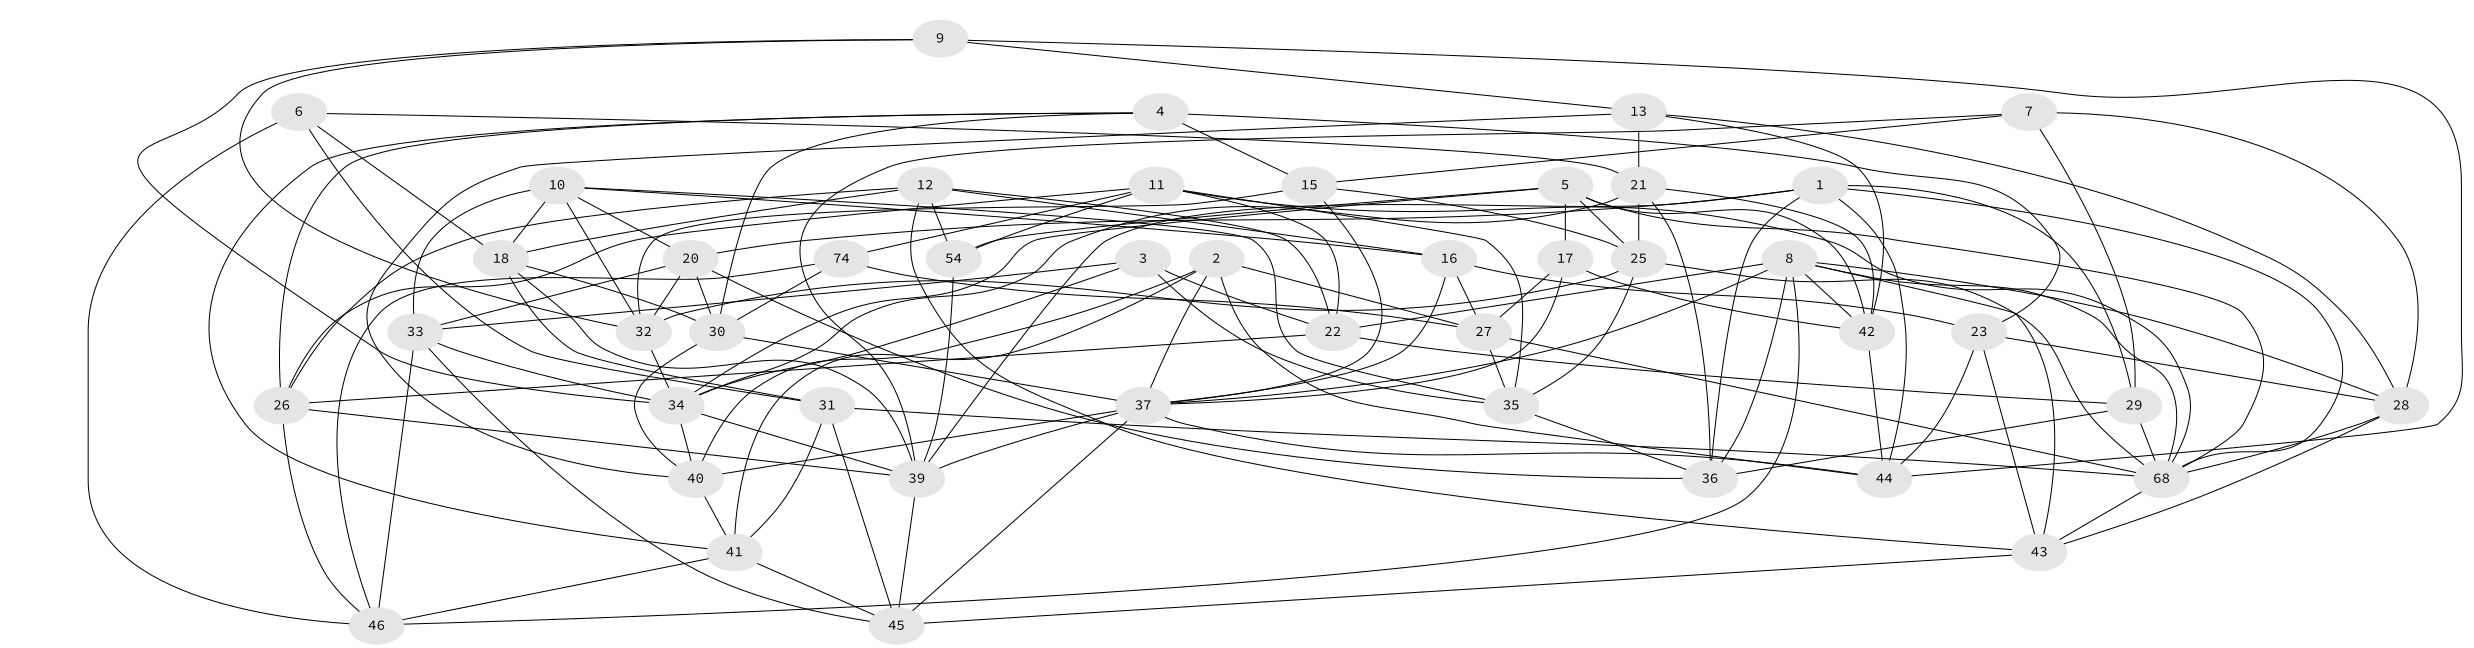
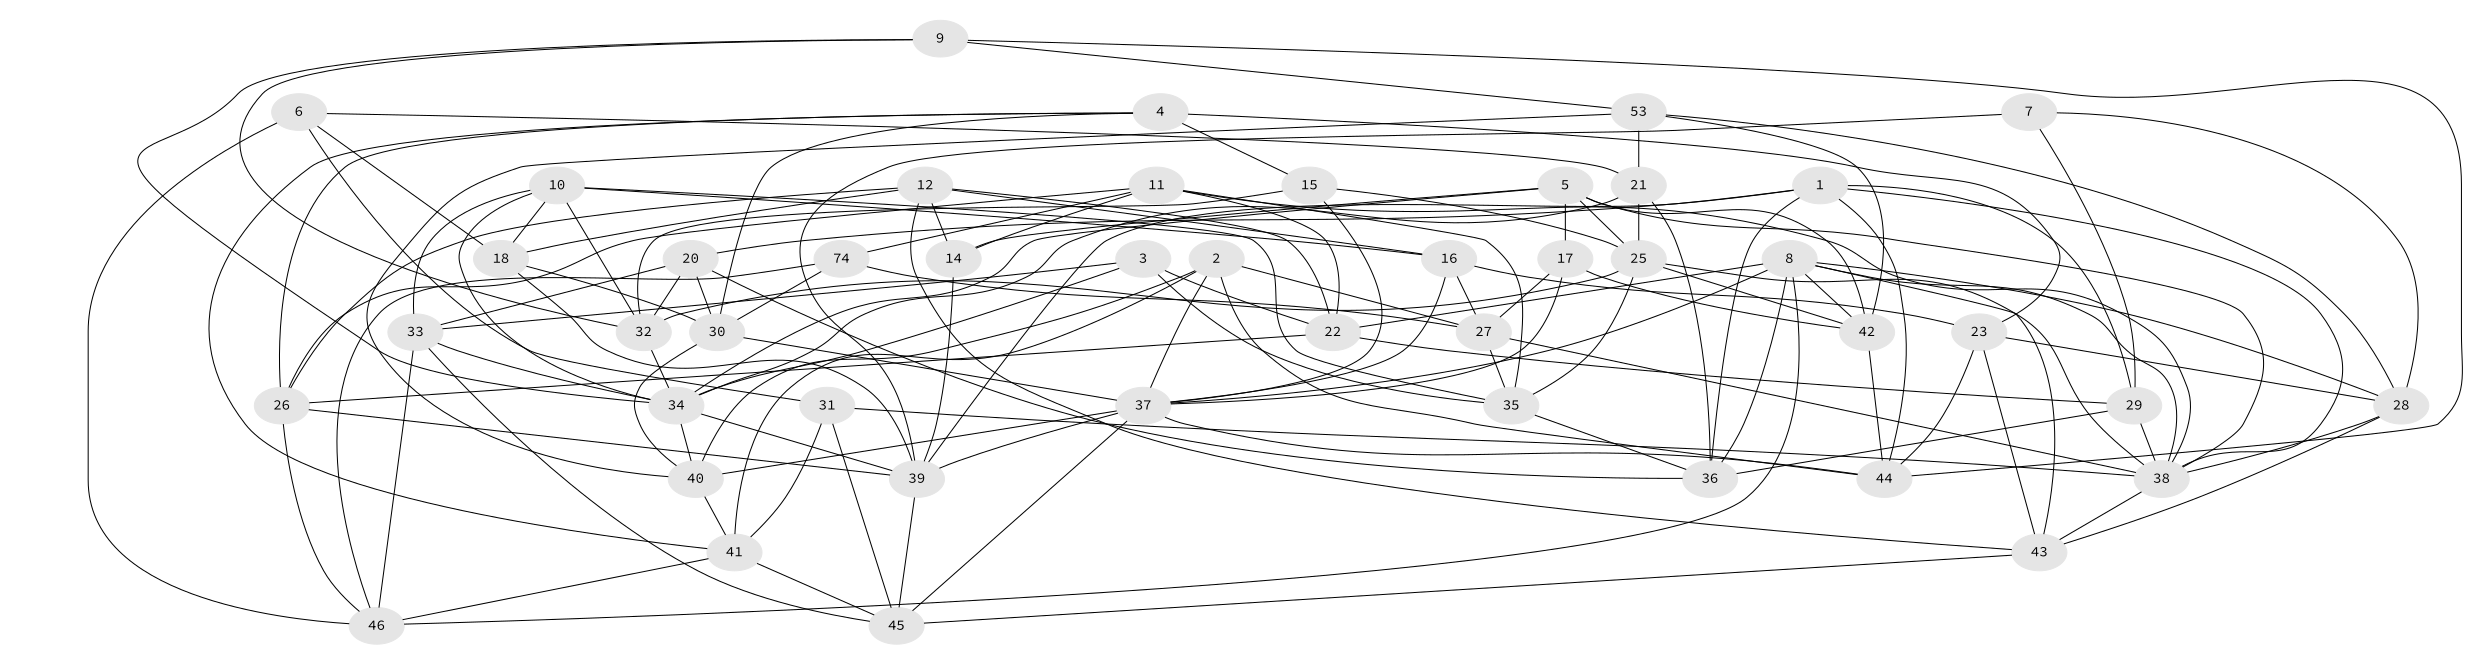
node "13": label "13" -> "53"
edge "7" -- "15": removed
edge "21" -- "42": now "25" -- "42"
edge "10" -- "20": now "10" -- "34"
node "54": label "54" -> "14"
edge "18" -- "31": removed
node "68": label "68" -> "38"
